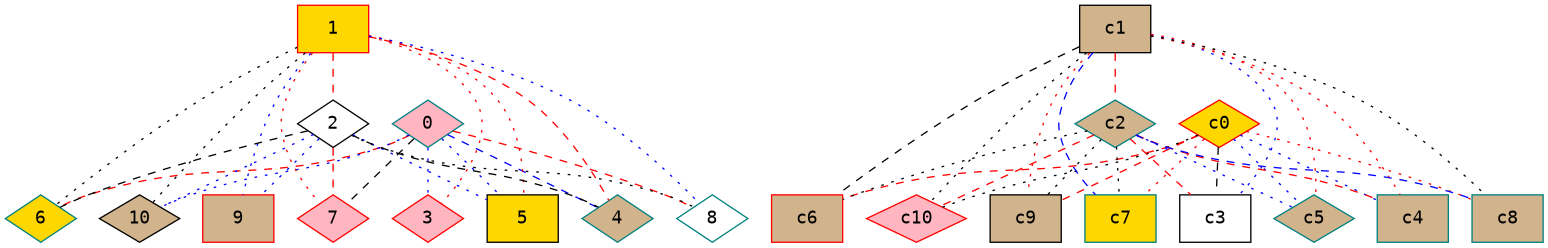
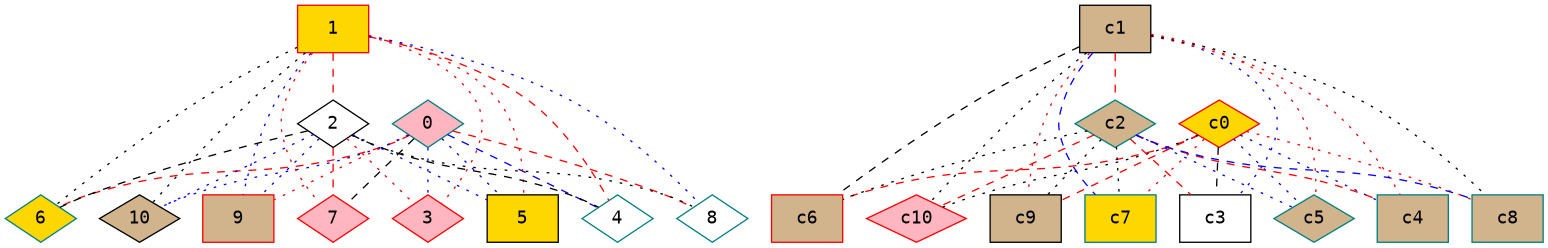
edge "2" -- "3": added
edge "0" -- "9": added
node "4": fillcolor tan -> white
